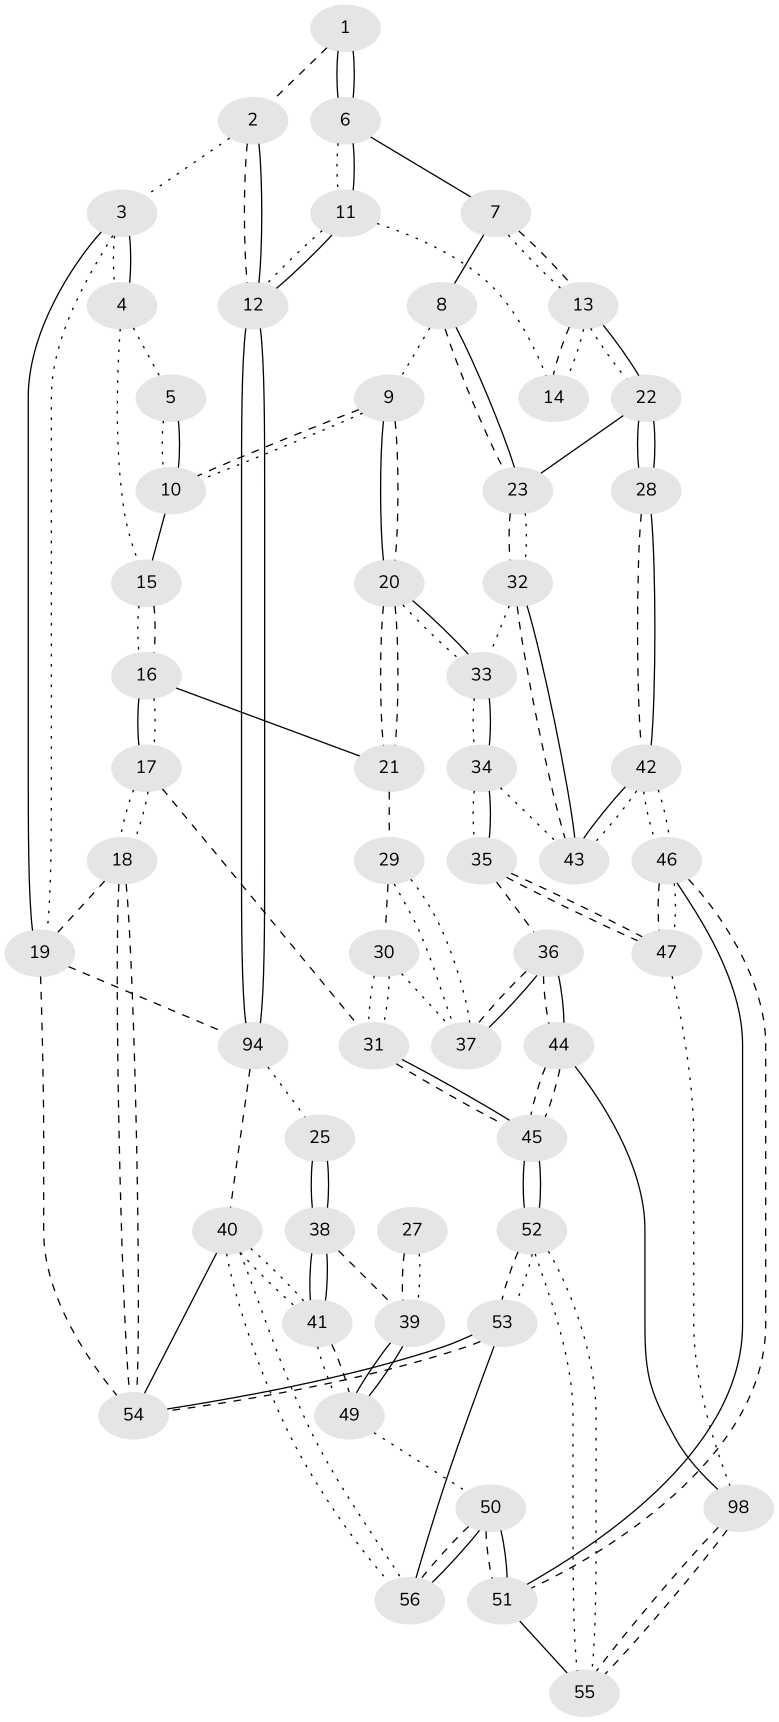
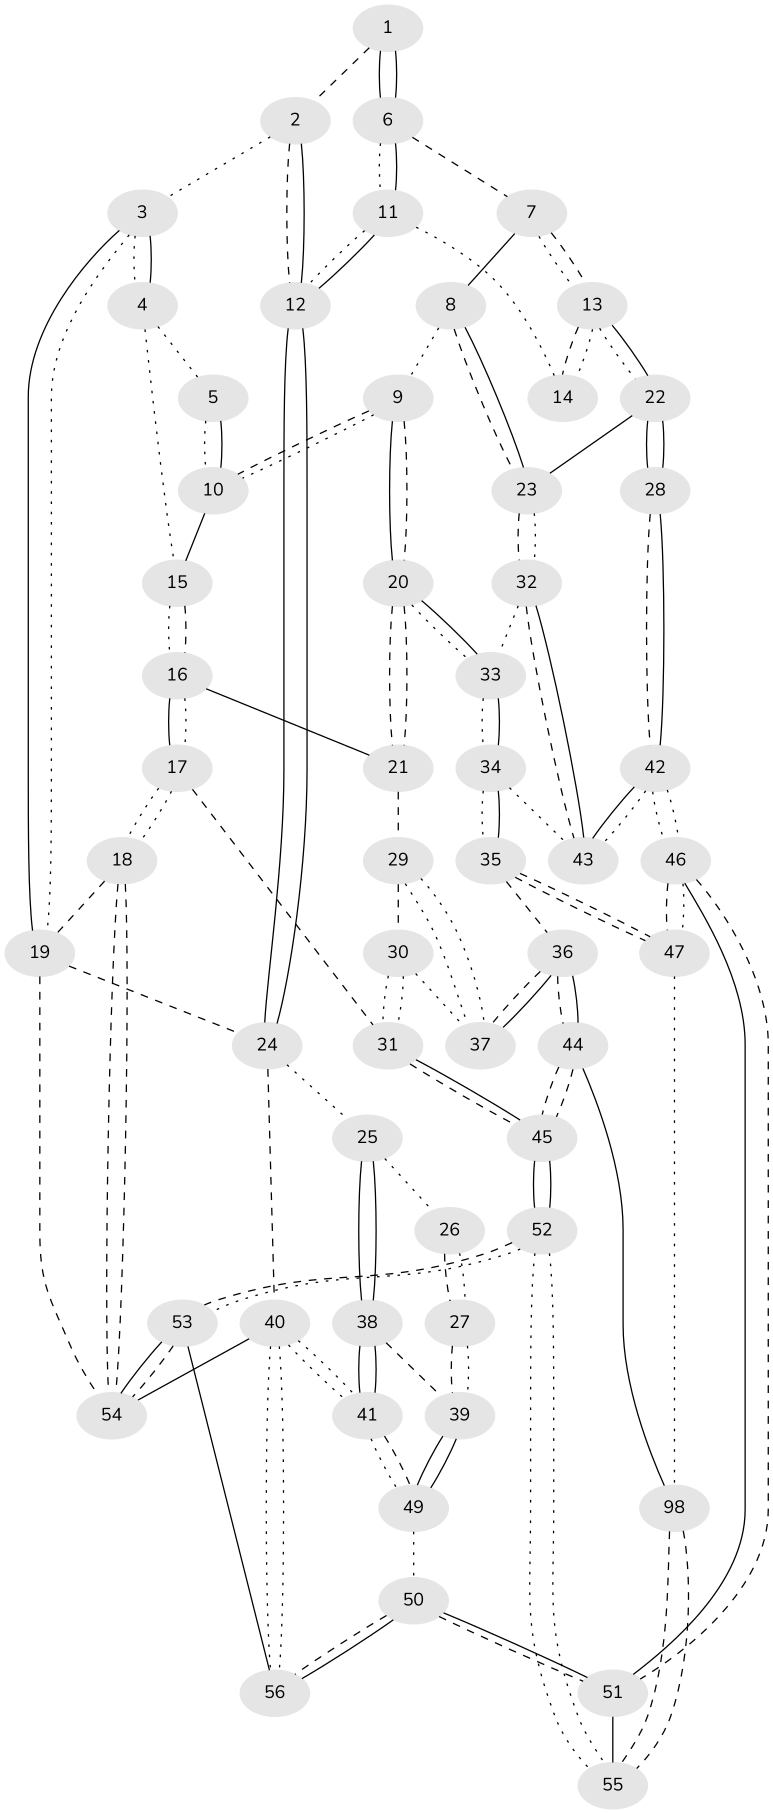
edge "6" -- "7": style solid -> dashed
node "94": label "94" -> "24"
node "26": added
